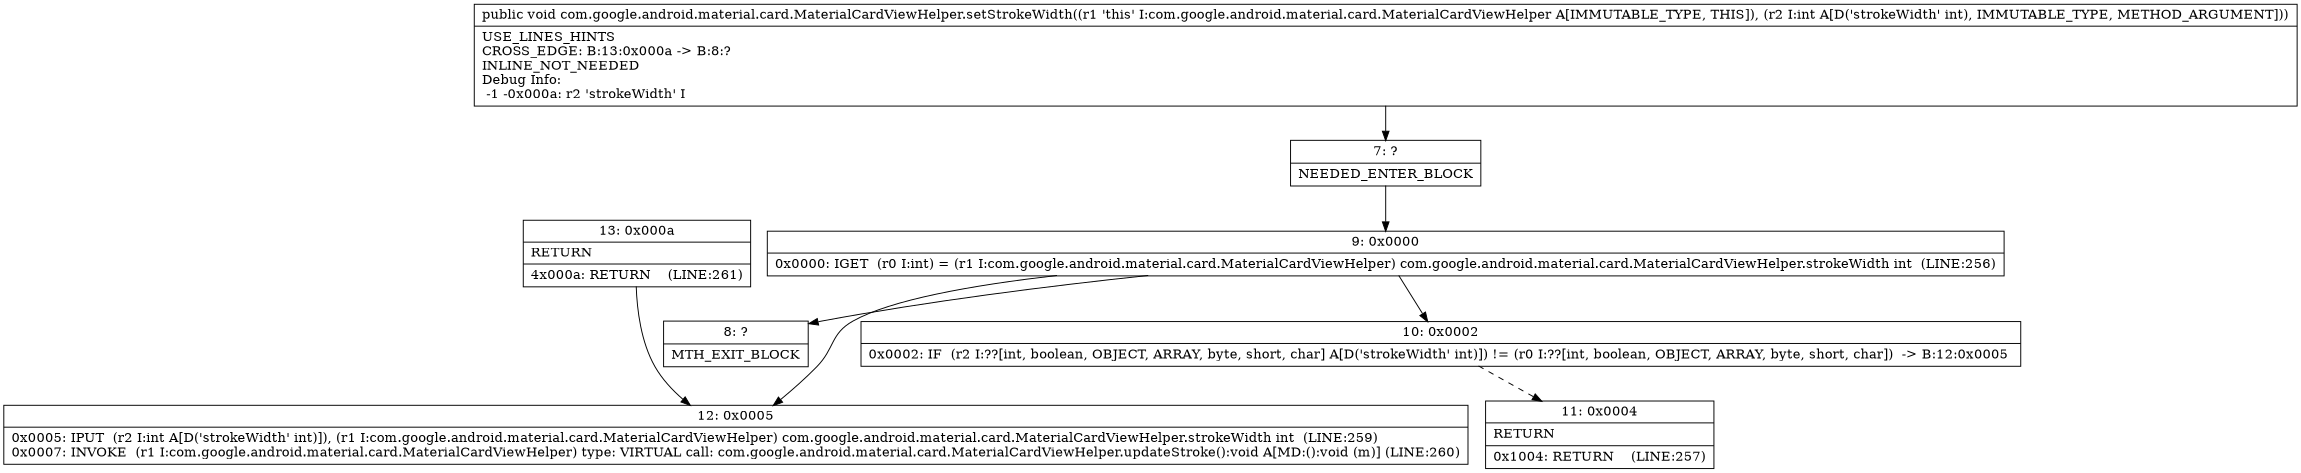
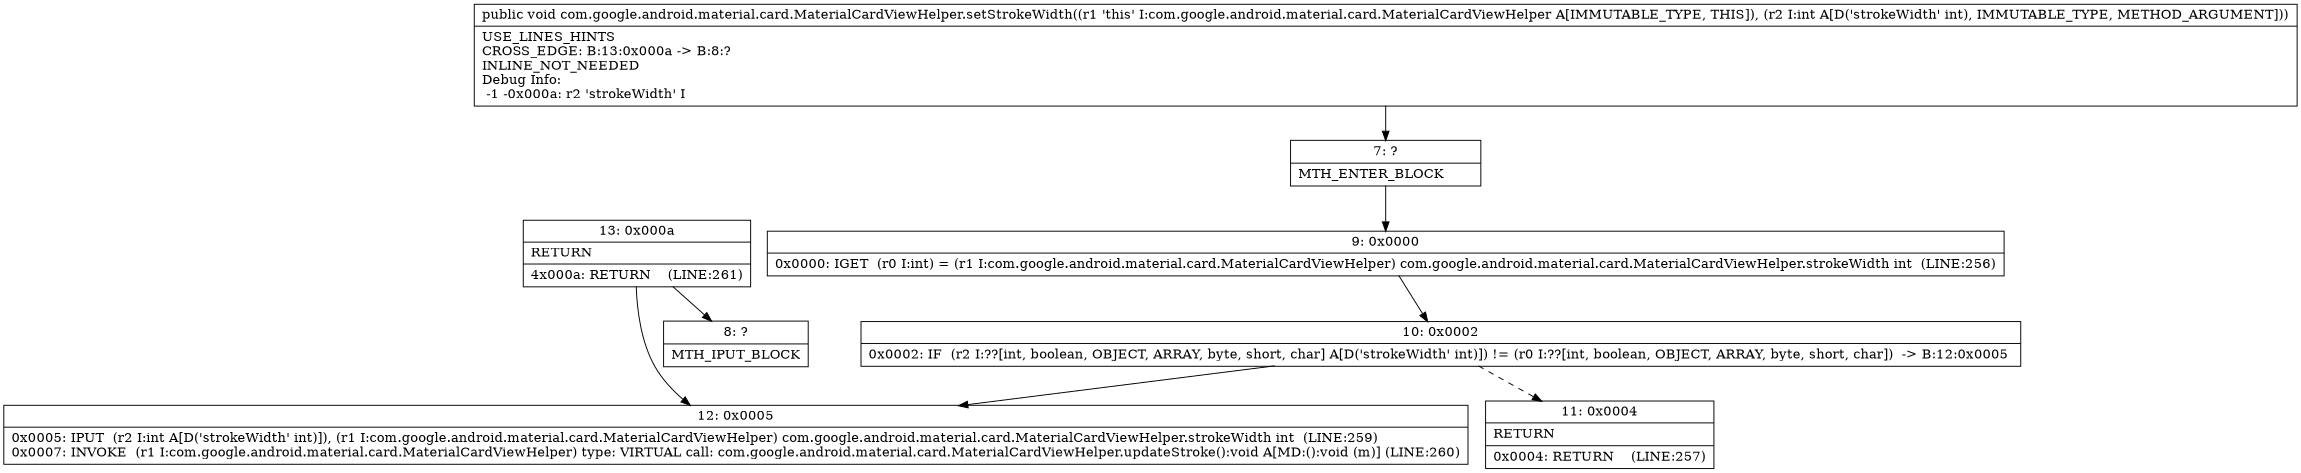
node "7: ?": text "NEEDED_ENTER_BLOCK" -> "MTH_ENTER_BLOCK"
edge "9: 0x0000" -> "8: ?": now "13: 0x000a" -> "8: ?"
edge "9: 0x0000" -> "12: 0x0005": now "10: 0x0002" -> "12: 0x0005"
node "8: ?": text "MTH_EXIT_BLOCK" -> "MTH_IPUT_BLOCK"
node "11: 0x0004": text "0x1004: RETURN    (LINE:257)" -> "0x0004: RETURN    (LINE:257)"
